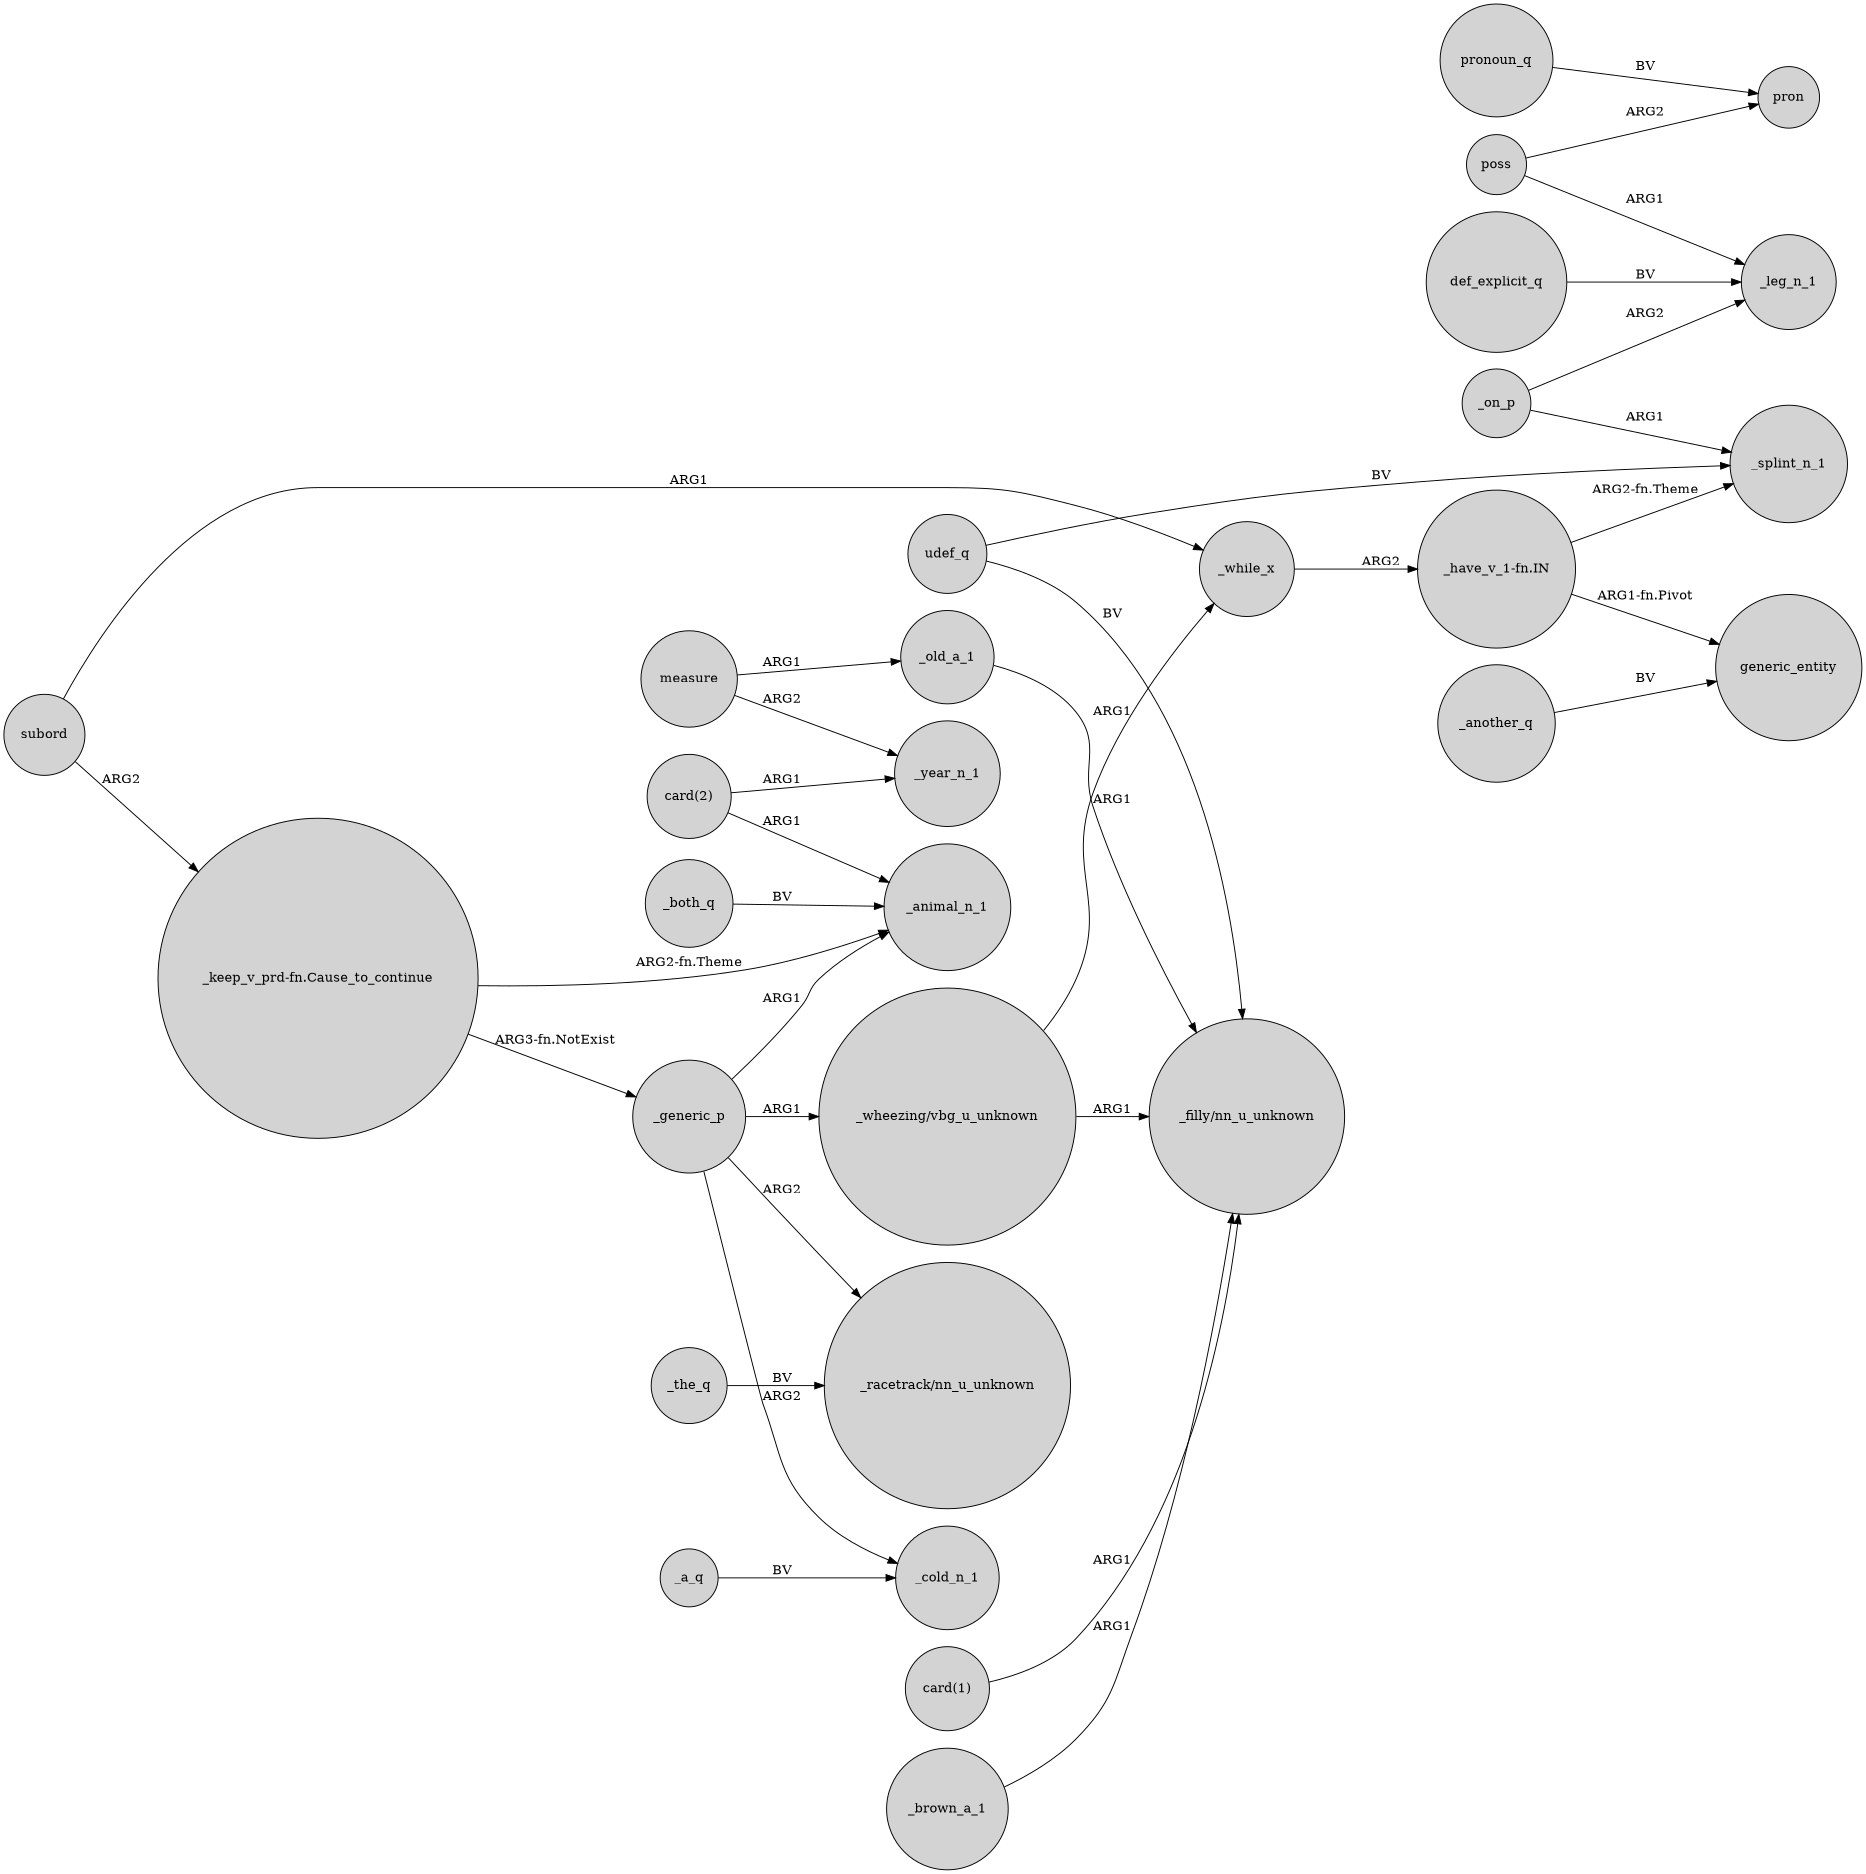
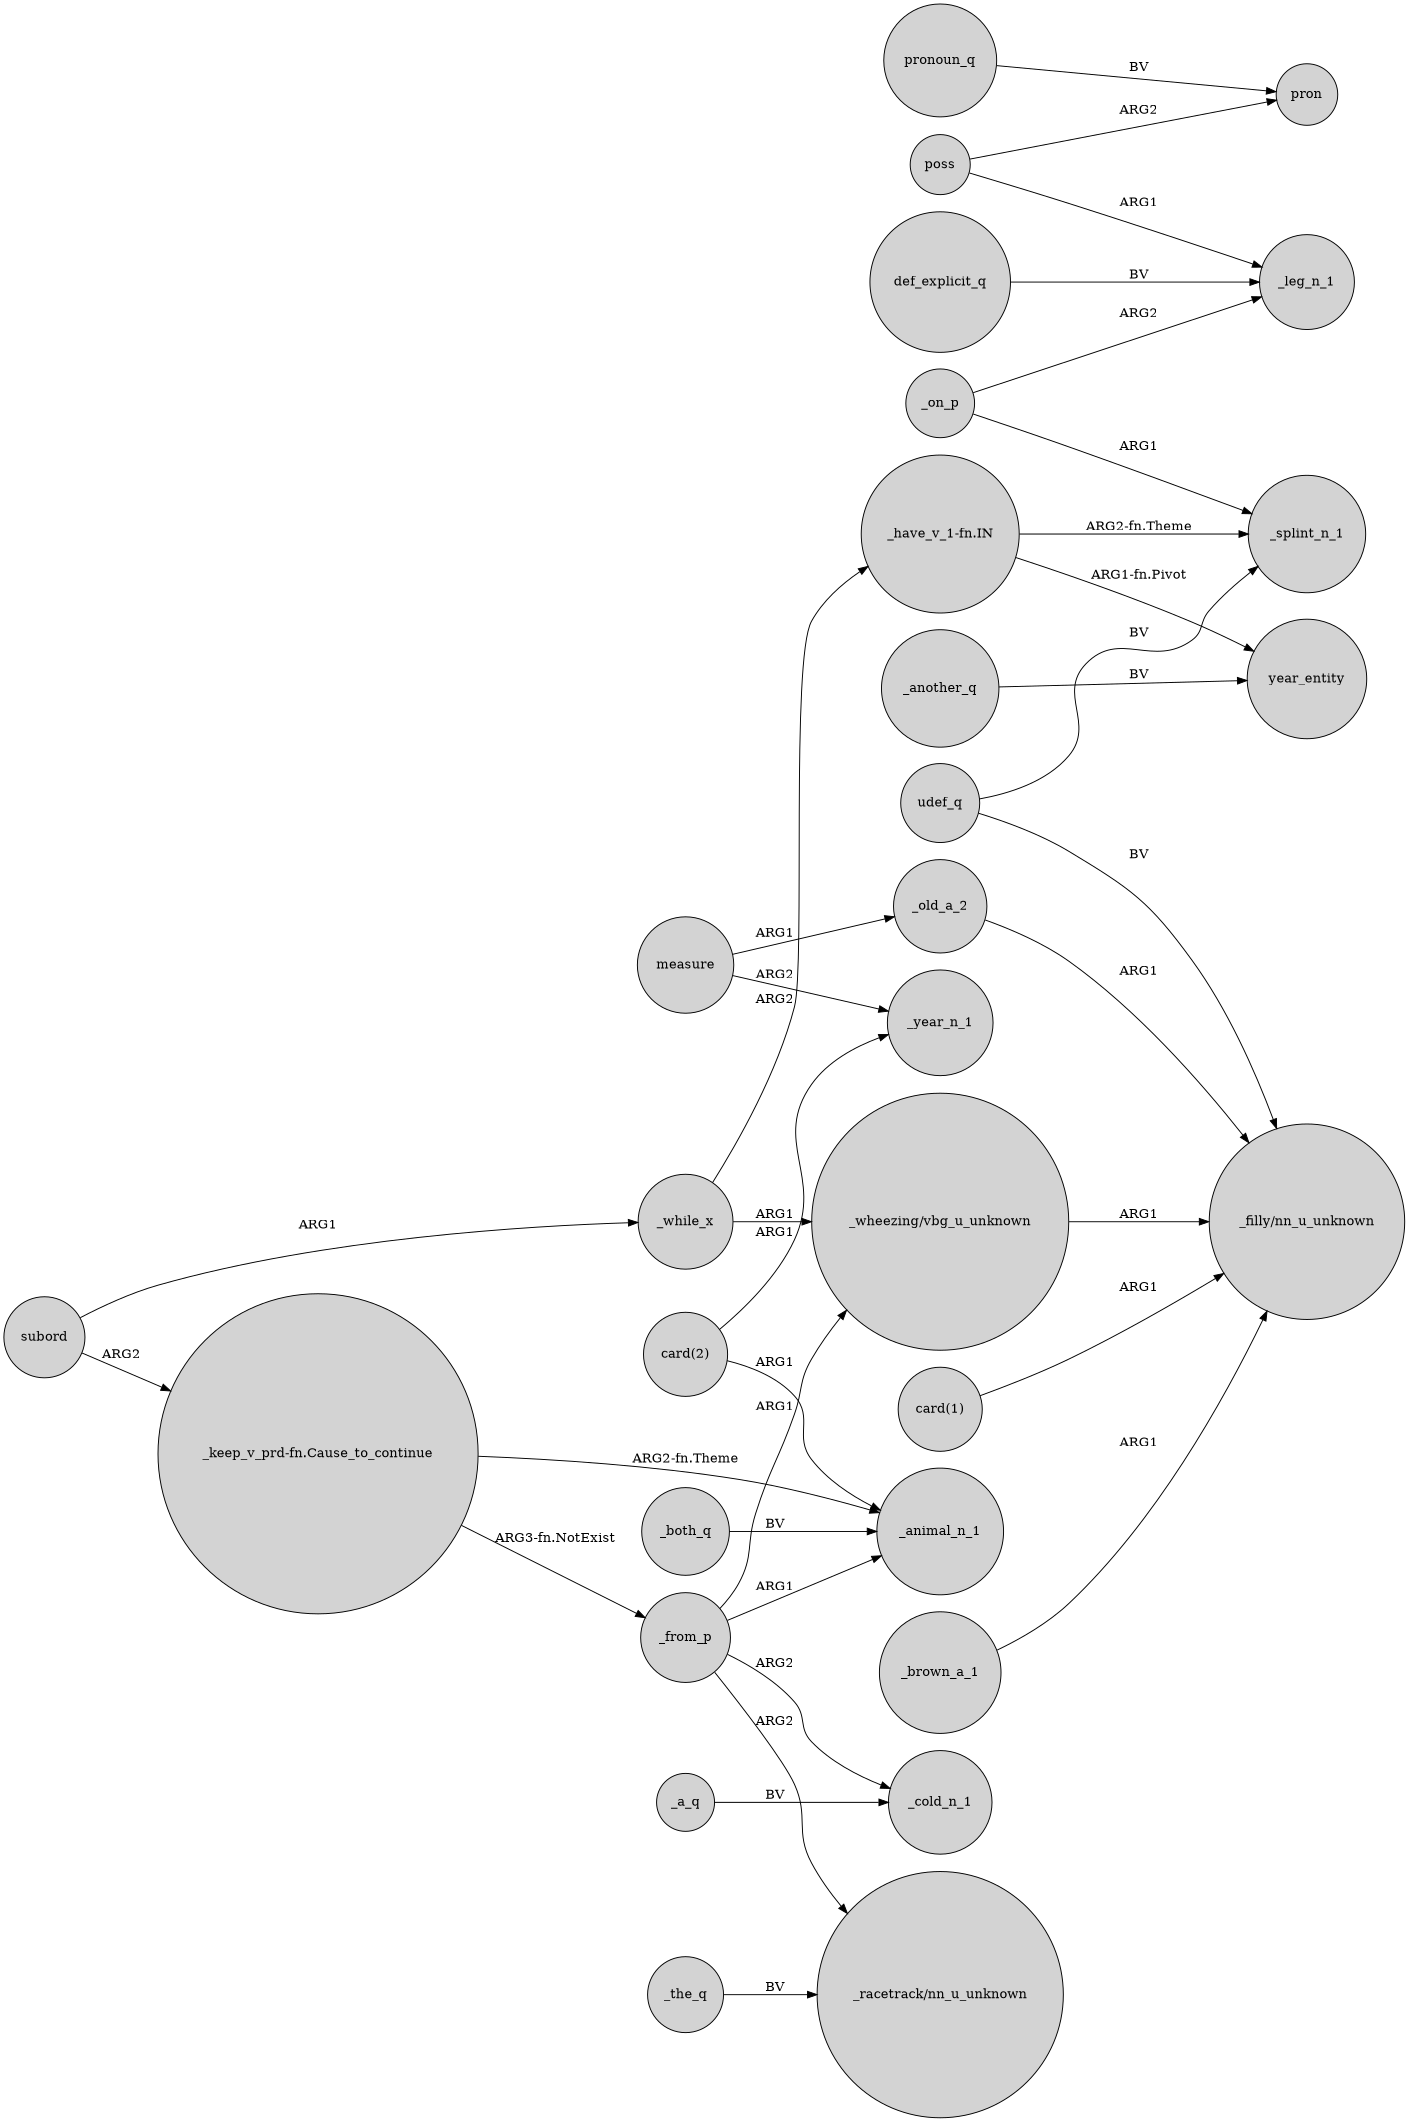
node "_old_a_1": label "_old_a_1" -> "_old_a_2"
node "generic_entity": label "generic_entity" -> "year_entity"
edge "_wheezing/vbg_u_unknown" -> "_while_x": reversed
node "_generic_p": label "_generic_p" -> "_from_p"
